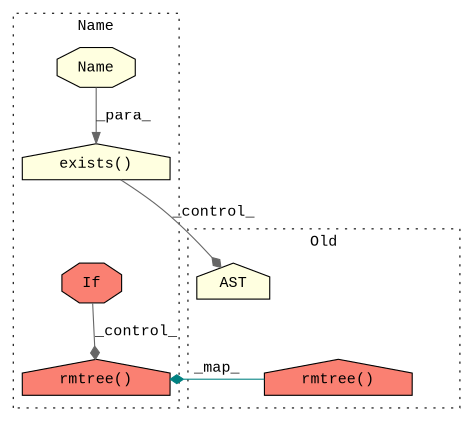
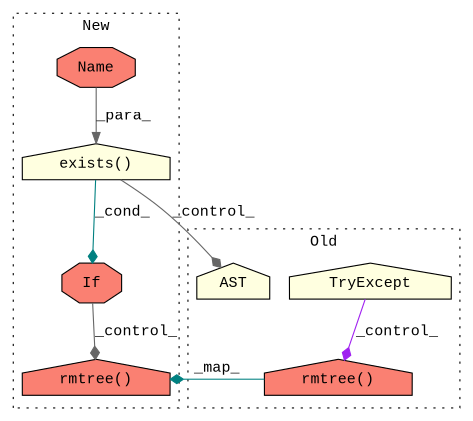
cluster "Name": label "Name" -> "New"
node "Name": fillcolor lightyellow -> salmon
edge "exists()" -> "If": added, label "_cond_"
node "TryExcept": added
